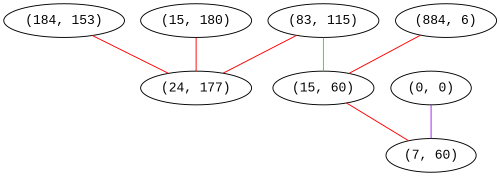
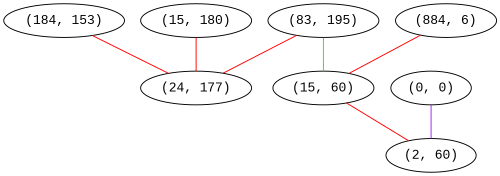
node "(83, 115)": label "(83, 115)" -> "(83, 195)"
node "(7, 60)": label "(7, 60)" -> "(2, 60)"
